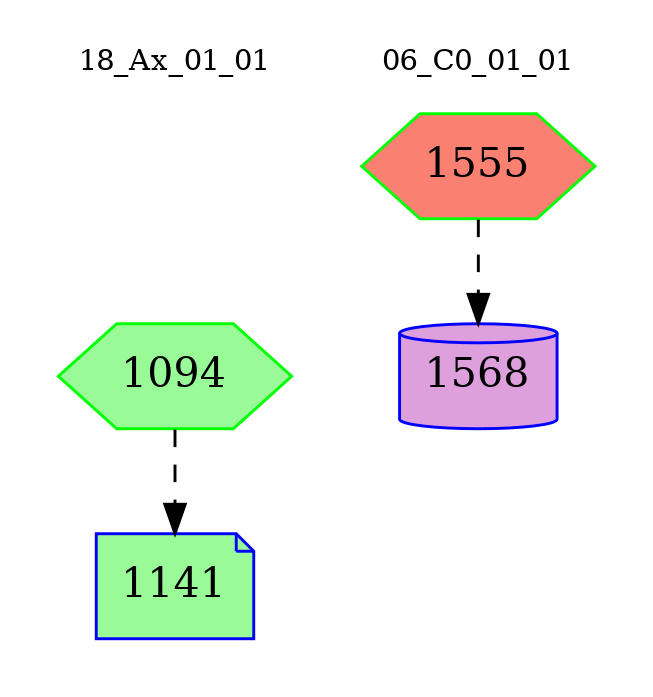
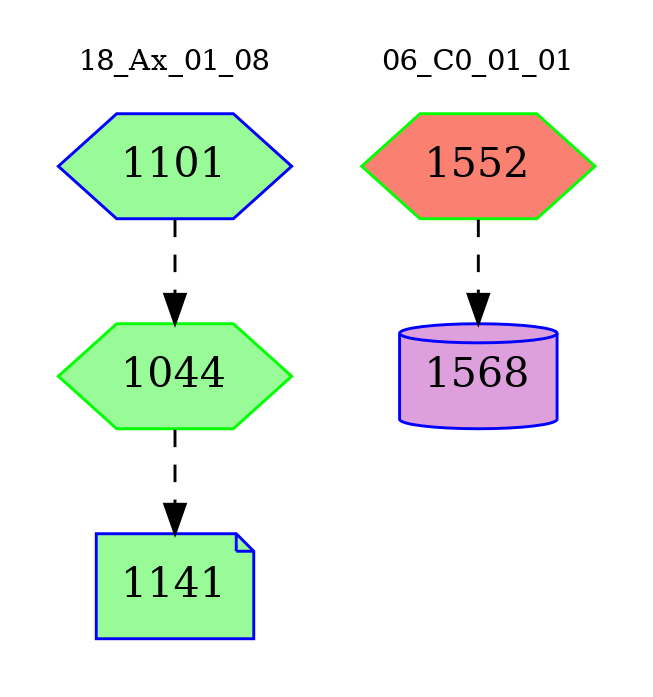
cluster "18_Ax_01_01": label "18_Ax_01_01" -> "18_Ax_01_08"
node "1101": added
node "1555": label "1555" -> "1552"
node "1094": label "1094" -> "1044"
